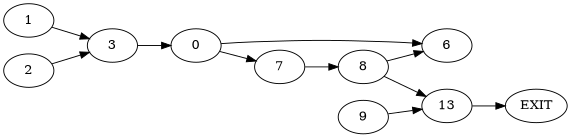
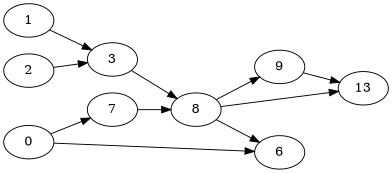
edge "3" -> "0": now "3" -> "8"
edge "8" -> "9": added
node "EXIT": removed
